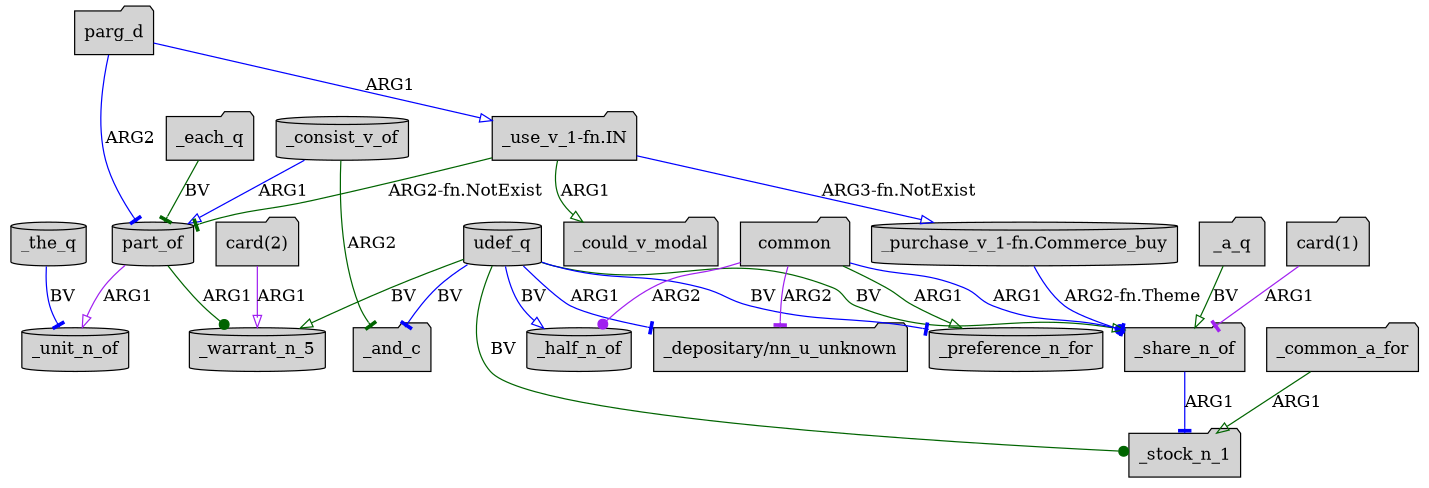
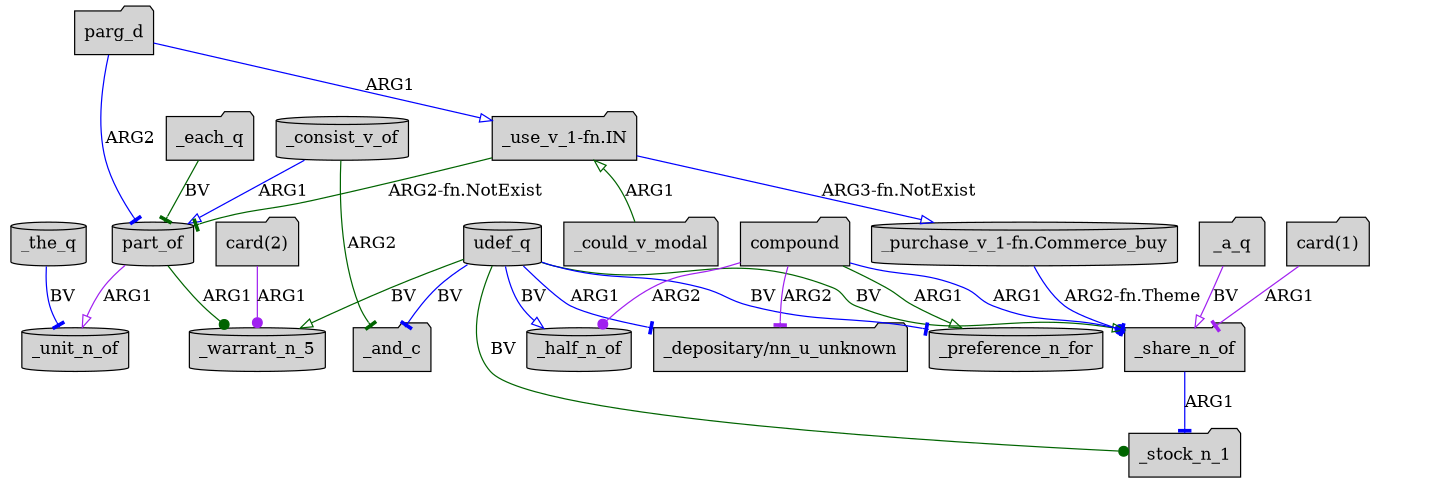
edge "_use_v_1-fn.IN" -> "_could_v_modal": reversed
node "common": label "common" -> "compound"
edge "_a_q" -> "_share_n_of": color darkgreen -> purple
edge "card(2)" -> "_warrant_n_5": arrowhead onormal -> dot
node "_common_a_for": removed
